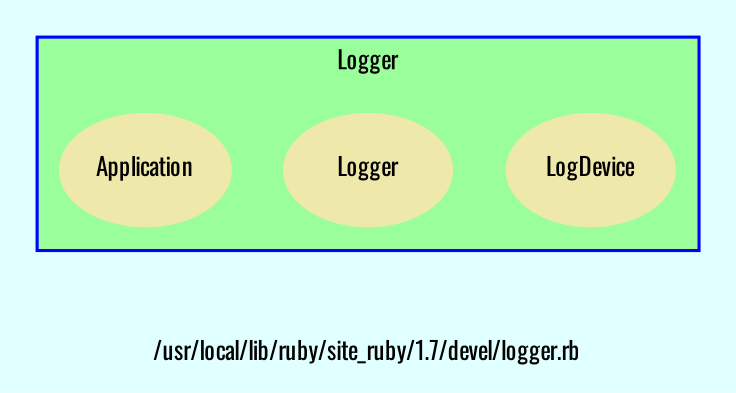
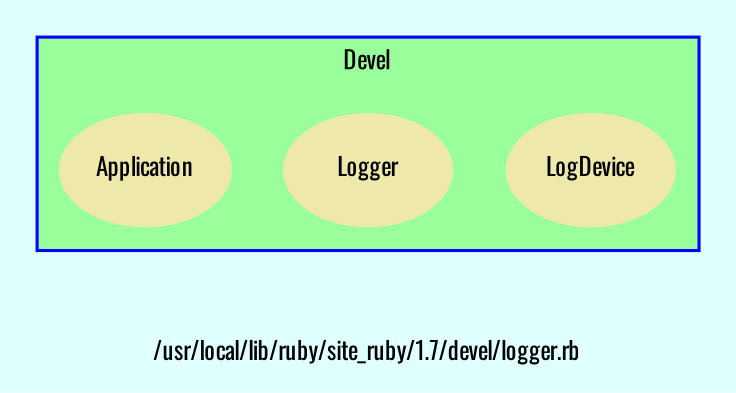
cluster "Logger": label "Logger" -> "Devel"
